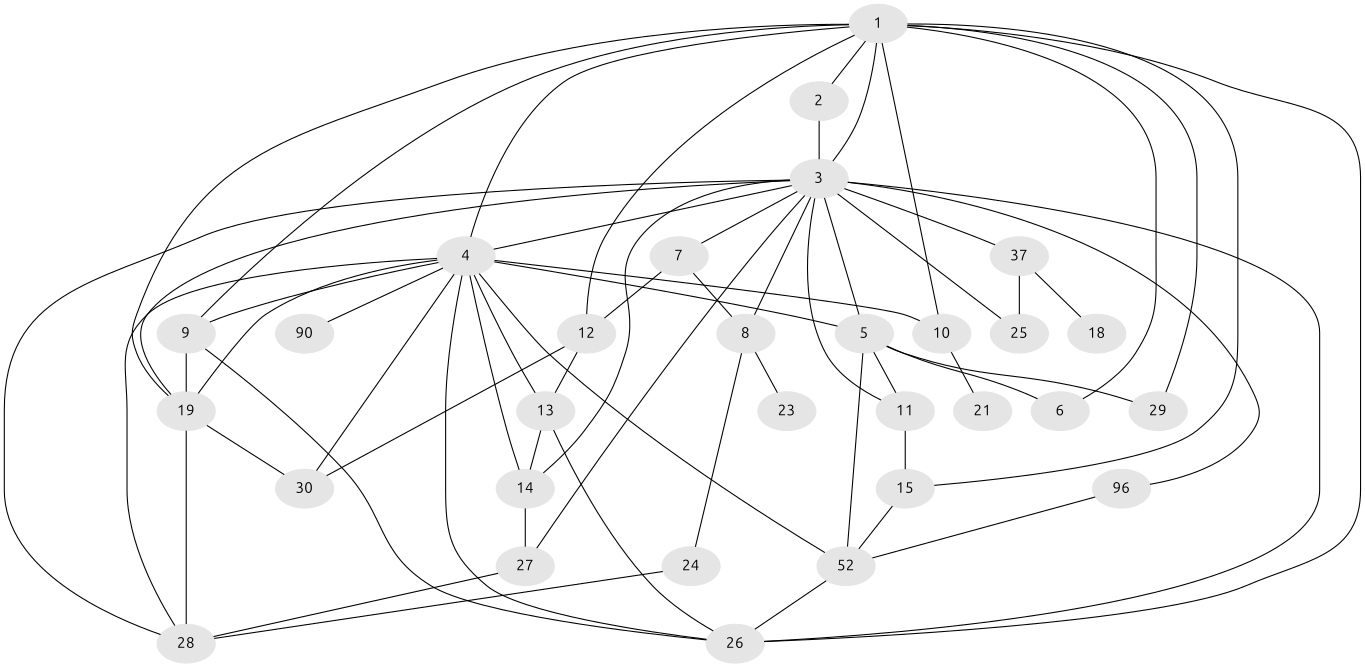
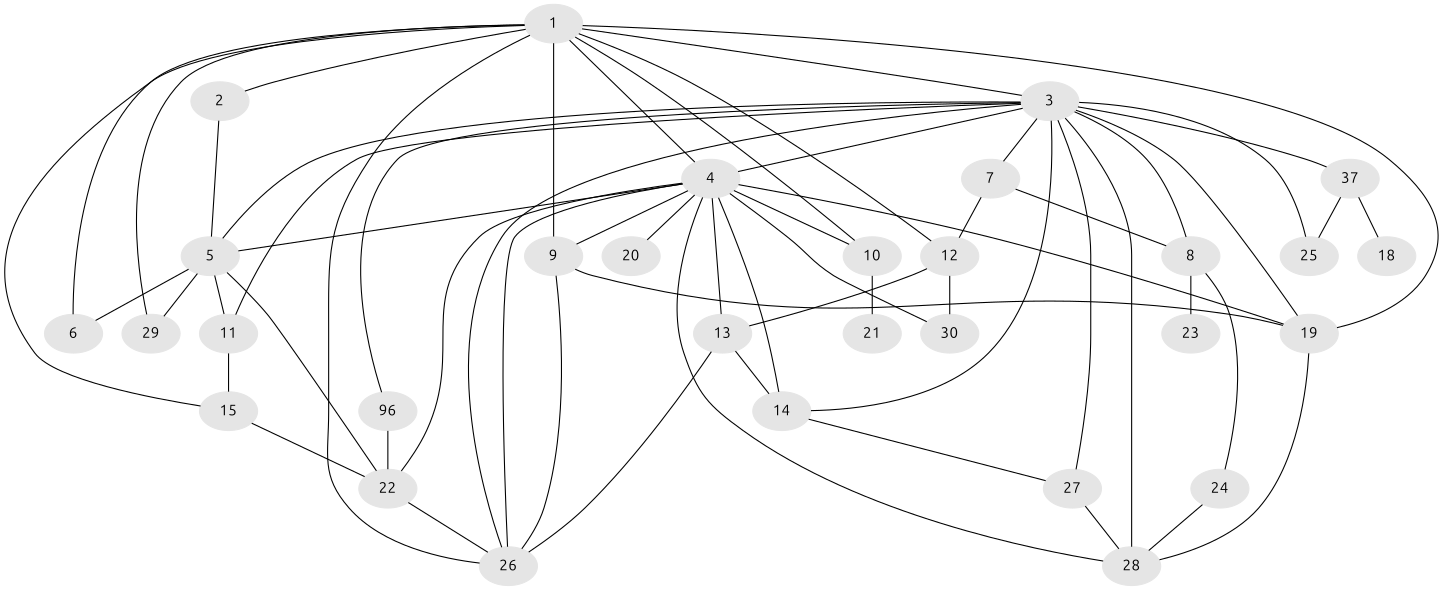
edge "2" -- "3": now "2" -- "5"
node "90": label "90" -> "20"
edge "19" -- "30": removed
node "52": label "52" -> "22"
